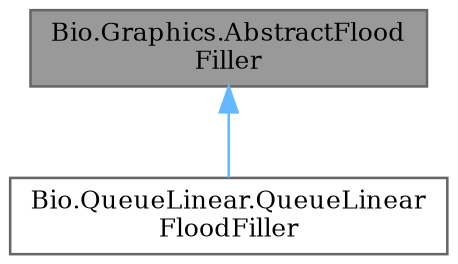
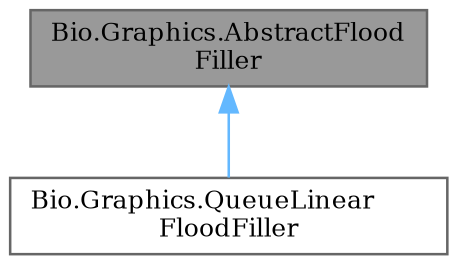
node "Bio.QueueLinear.QueueLinear FloodFiller": label "Bio.QueueLinear.QueueLinear FloodFiller" -> "Bio.Graphics.QueueLinear FloodFiller"
